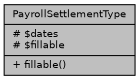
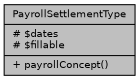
node "PayrollSettlementType": text "+ fillable()" -> "+ payrollConcept()"
